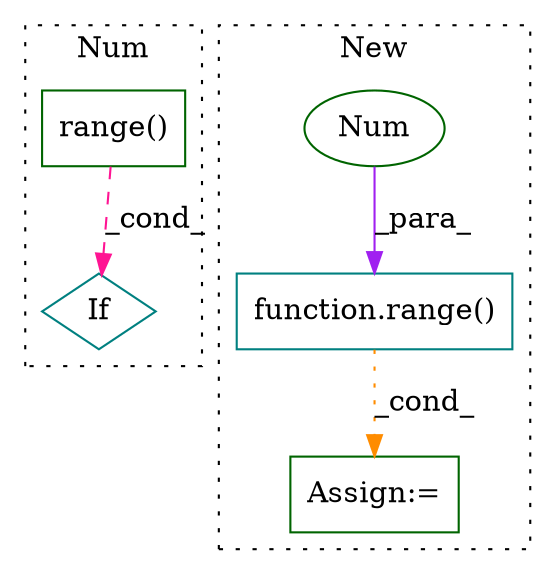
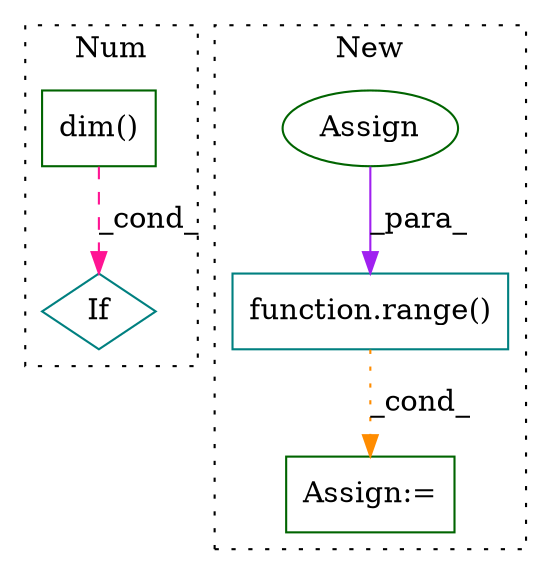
node "range()": label "range()" -> "dim()"
node "Num": label "Num" -> "Assign"
